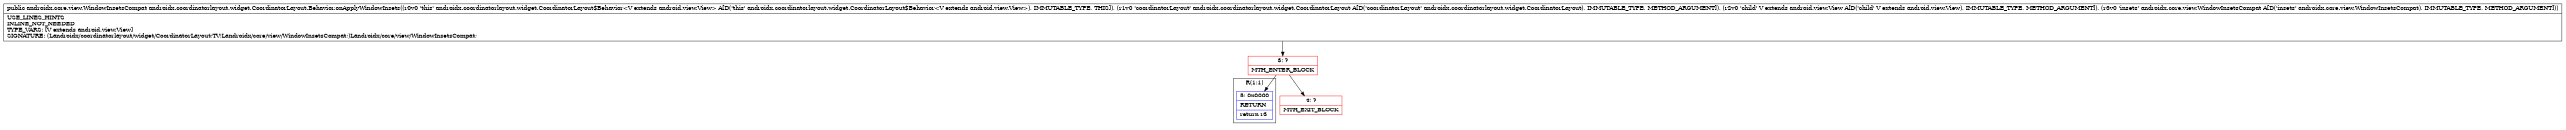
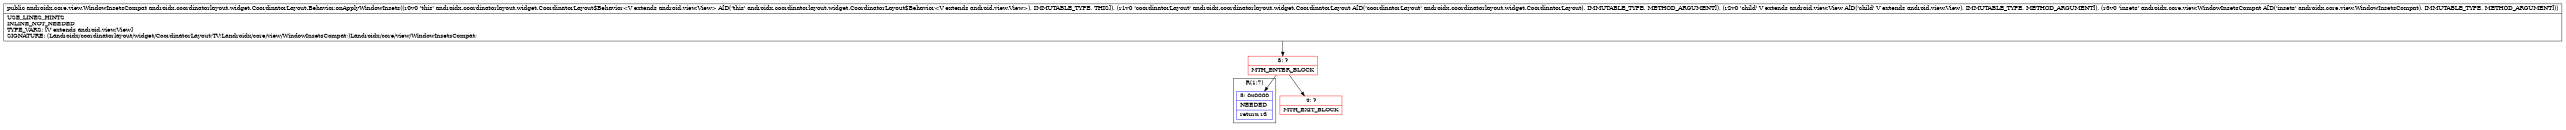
cluster "R(1:1)": label "R(1:1)" -> "R(1:7)"
node "5: 0x0000": text "RETURN" -> "NEEDED"
